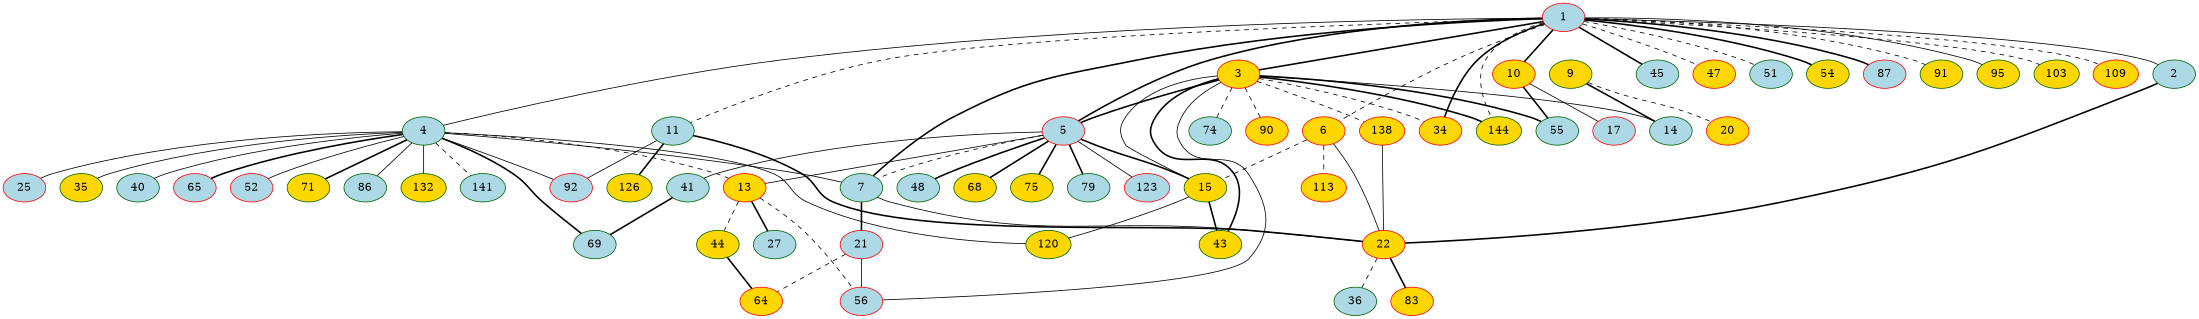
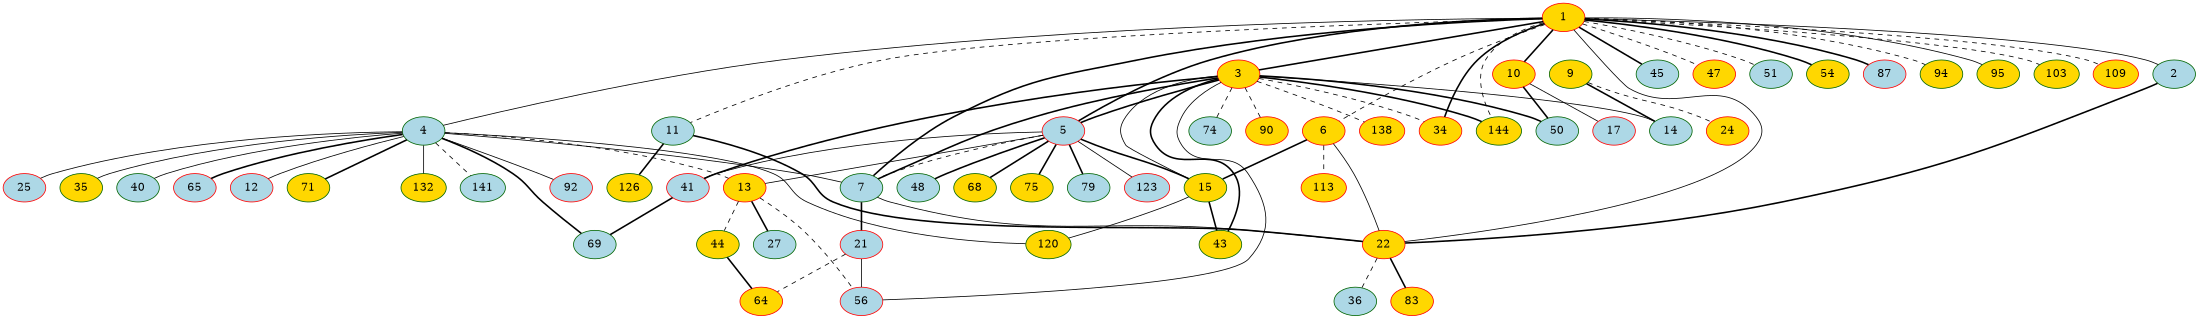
node "1": fillcolor lightblue -> gold
node "91": label "91" -> "94"
edge "3" -- "41": added
edge "3" -- "7": added
node "55": label "55" -> "50"
node "20": label "20" -> "24"
edge "11" -- "92": removed
edge "6" -- "15": style dashed -> bold
node "52": label "52" -> "12"
node "86": removed
node "41": color darkgreen -> red
edge "138" -- "22": now "1" -- "22"
